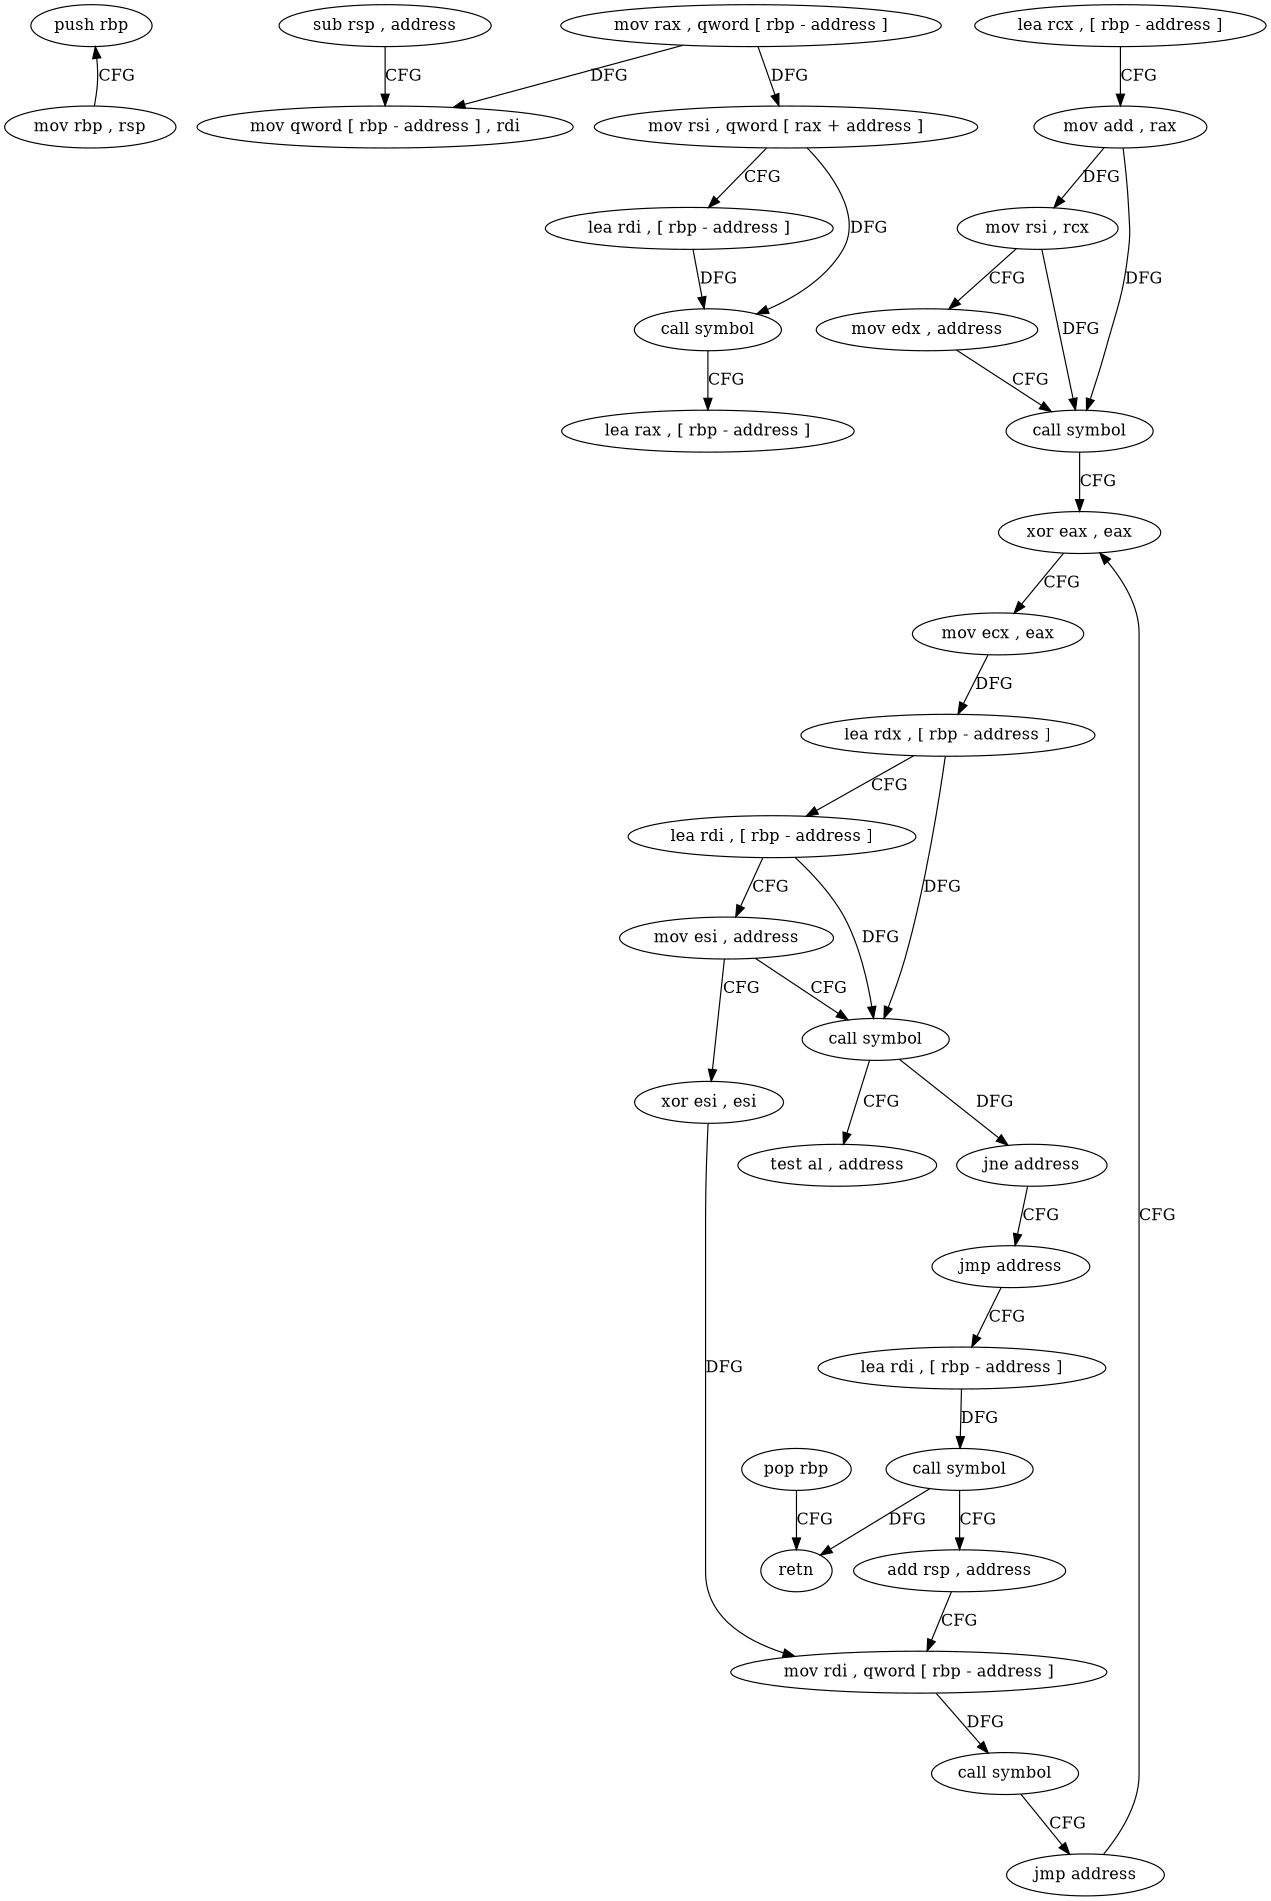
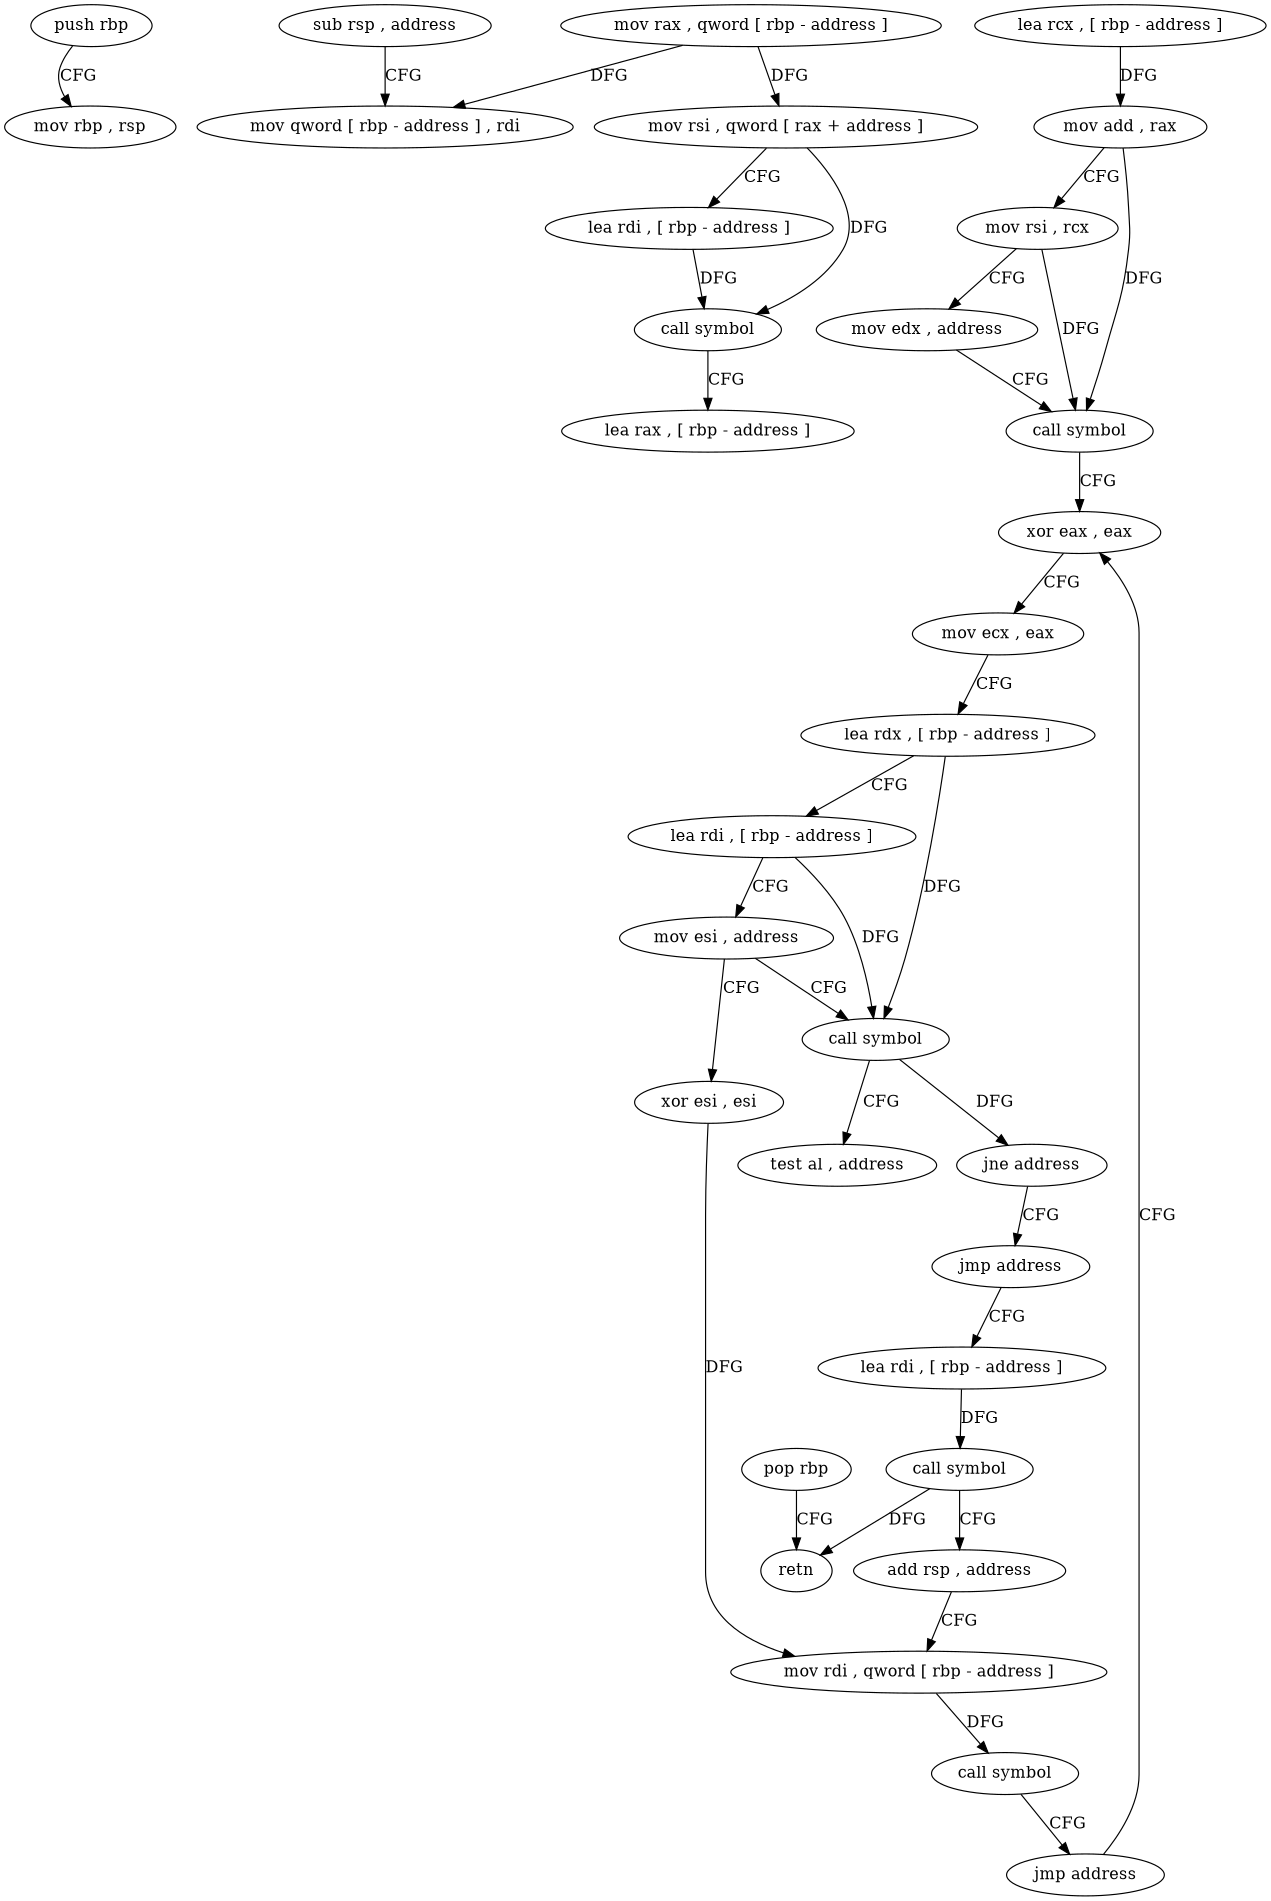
edge "lea rcx , [ rbp - address ]" -> "mov add , rax": label "CFG" -> "DFG"
edge "mov rbp , rsp" -> "push rbp": reversed
edge "mov add , rax" -> "mov rsi , rcx": label "DFG" -> "CFG"
edge "mov ecx , eax" -> "lea rdx , [ rbp - address ]": label "DFG" -> "CFG"
